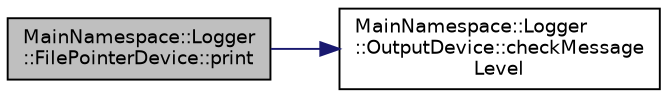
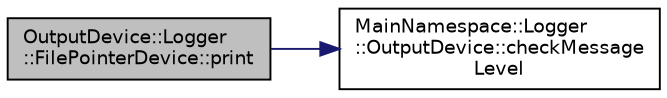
node "MainNamespace::Logger ::FilePointerDevice::print": label "MainNamespace::Logger ::FilePointerDevice::print" -> "OutputDevice::Logger ::FilePointerDevice::print"
